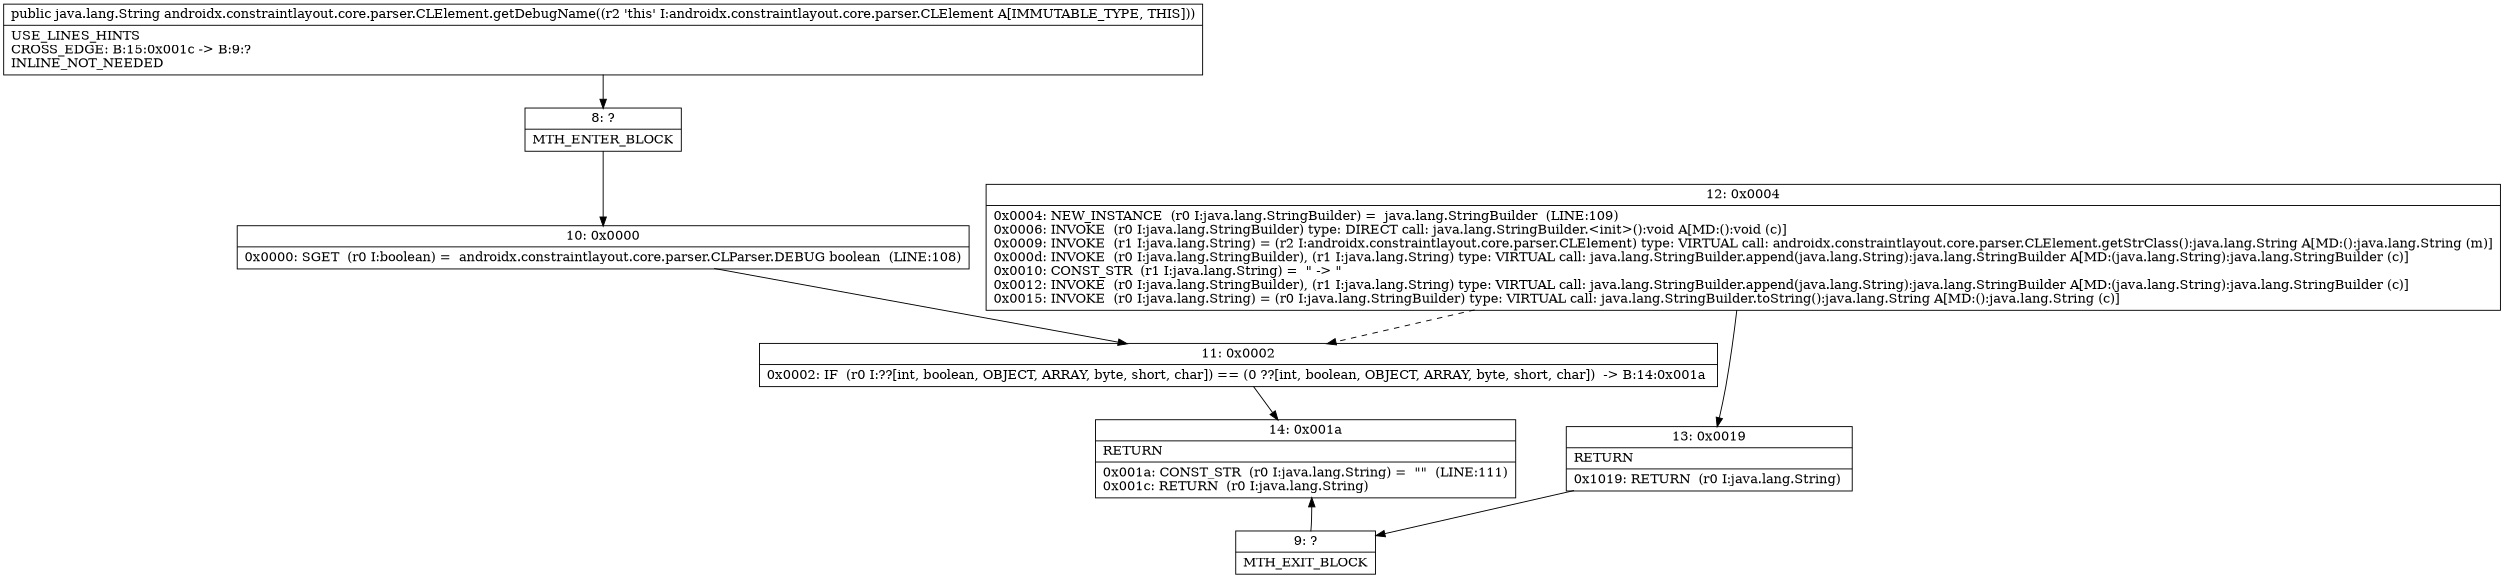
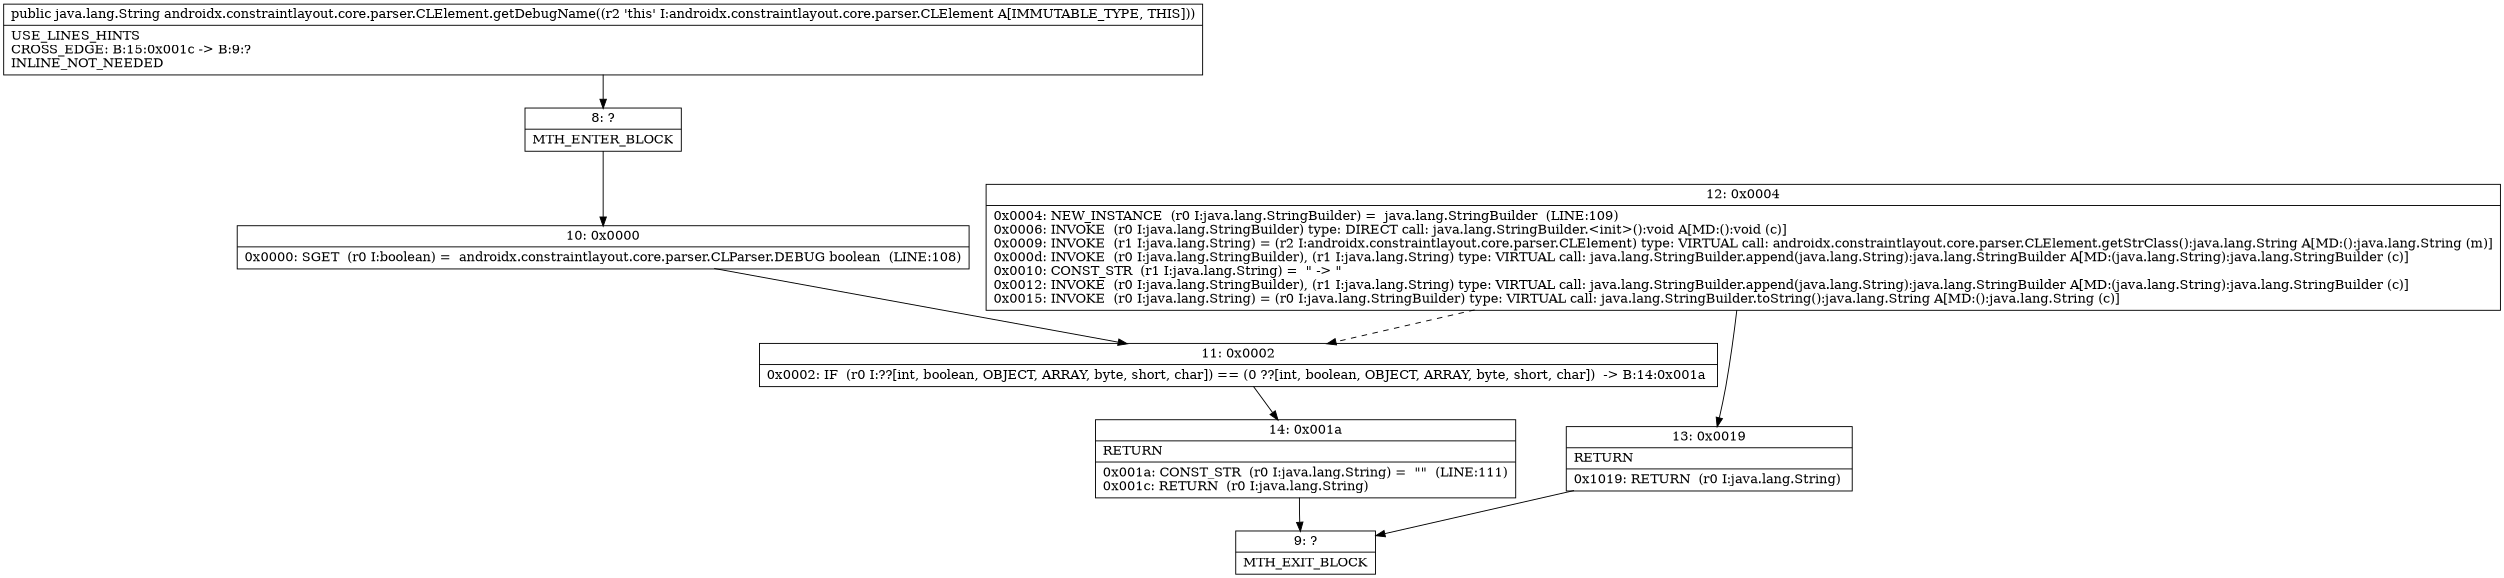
edge "9: ?" -> "14: 0x001a": reversed
